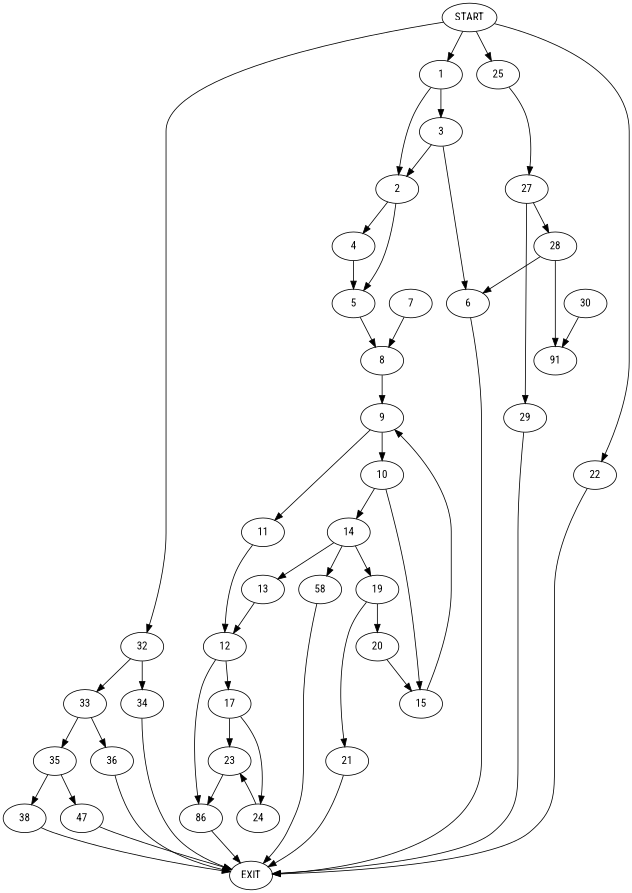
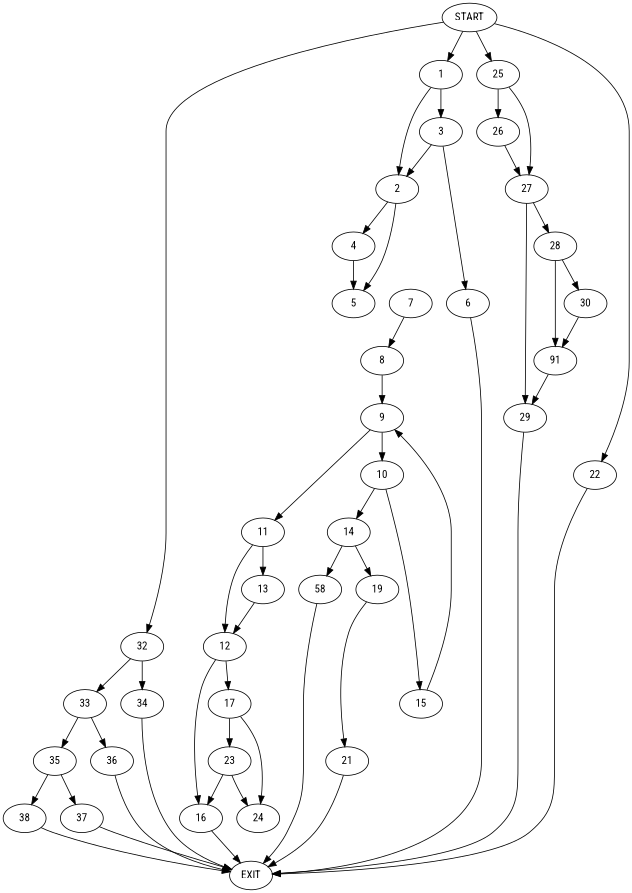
node "26": added
edge "28" -> "6": now "28" -> "30"
edge "5" -> "8": removed
edge "91" -> "29": added
edge "14" -> "13": now "11" -> "13"
node "20": removed
edge "24" -> "23": reversed
node "47": label "47" -> "37"
node "86": label "86" -> "16"
